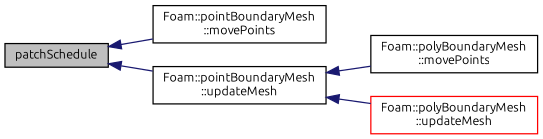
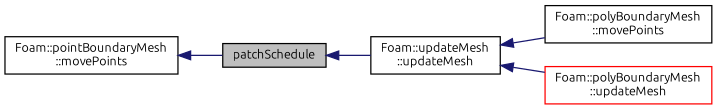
edge "Foam::pointBoundaryMesh ::movePoints" -> "patchSchedule": reversed
node "Foam::pointBoundaryMesh ::updateMesh": label "Foam::pointBoundaryMesh ::updateMesh" -> "Foam::updateMesh ::updateMesh"
